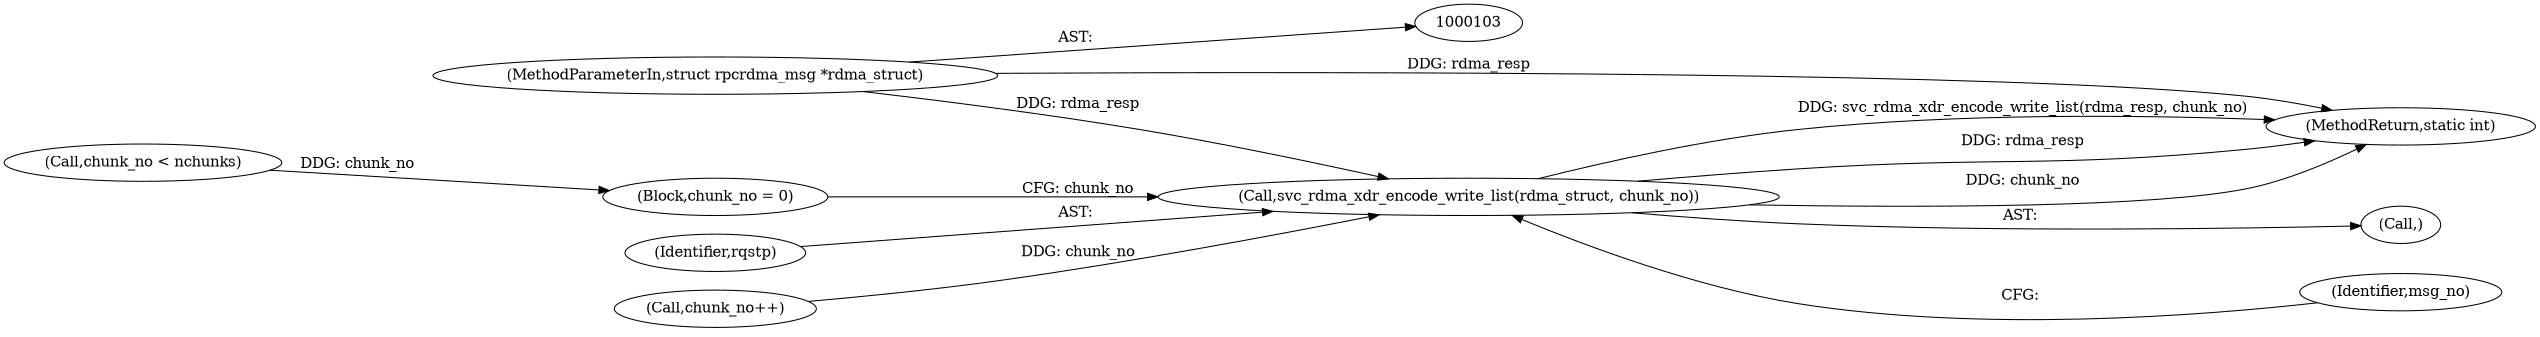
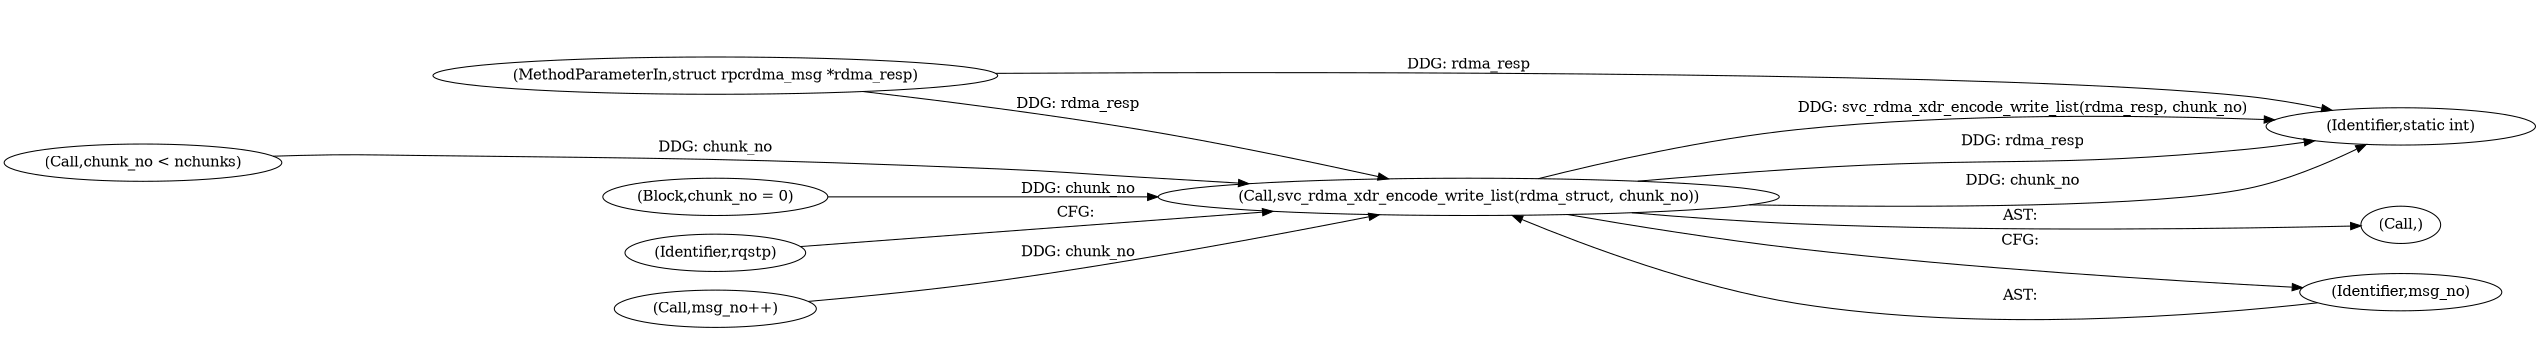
node "1000103": removed
node "(MethodParameterIn,struct rpcrdma_msg *rdma_struct)": label "(MethodParameterIn,struct rpcrdma_msg *rdma_struct)" -> "(MethodParameterIn,struct rpcrdma_msg *rdma_resp)"
node "(MethodReturn,static int)": label "(MethodReturn,static int)" -> "(Identifier,static int)"
edge "(Call,chunk_no < nchunks)" -> "(Block,chunk_no = 0)": now "(Call,chunk_no < nchunks)" -> "(Call,svc_rdma_xdr_encode_write_list(rdma_struct, chunk_no))"
edge "(Block,chunk_no = 0)" -> "(Call,svc_rdma_xdr_encode_write_list(rdma_struct, chunk_no))": label "CFG: chunk_no" -> "DDG: chunk_no"
edge "(Identifier,rqstp)" -> "(Call,svc_rdma_xdr_encode_write_list(rdma_struct, chunk_no))": label "AST: " -> "CFG: "
edge "(Call,svc_rdma_xdr_encode_write_list(rdma_struct, chunk_no))" -> "(Identifier,msg_no)": added, label "CFG:"
edge "(Identifier,msg_no)" -> "(Call,svc_rdma_xdr_encode_write_list(rdma_struct, chunk_no))": label "CFG: " -> "AST: "
node "(Call,chunk_no++)": label "(Call,chunk_no++)" -> "(Call,msg_no++)"
